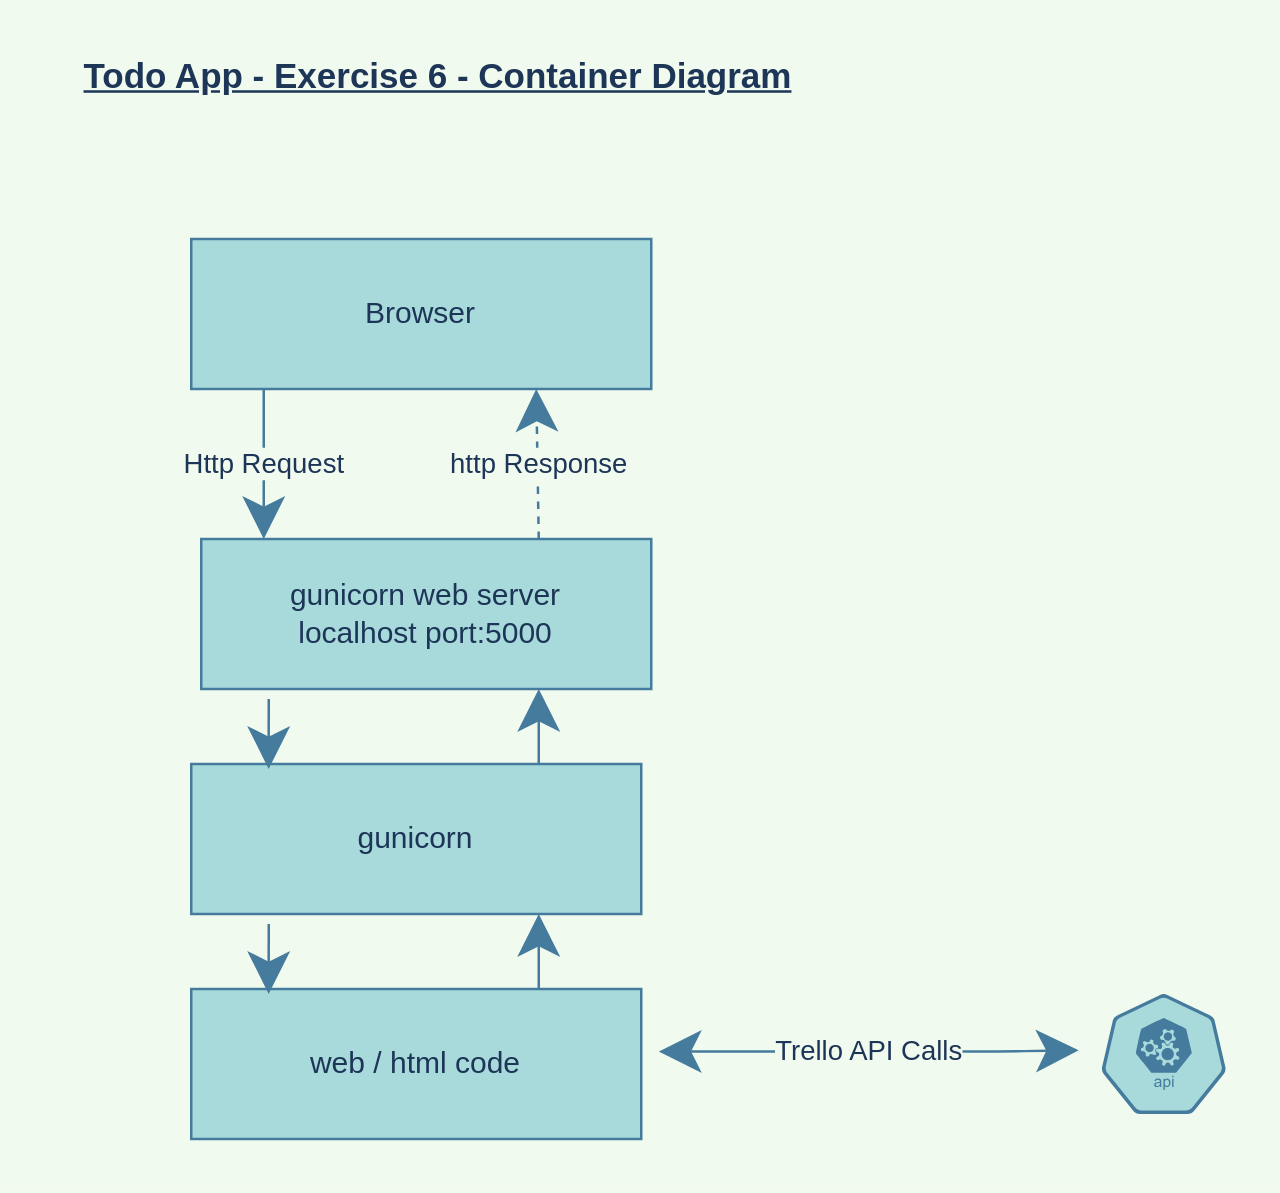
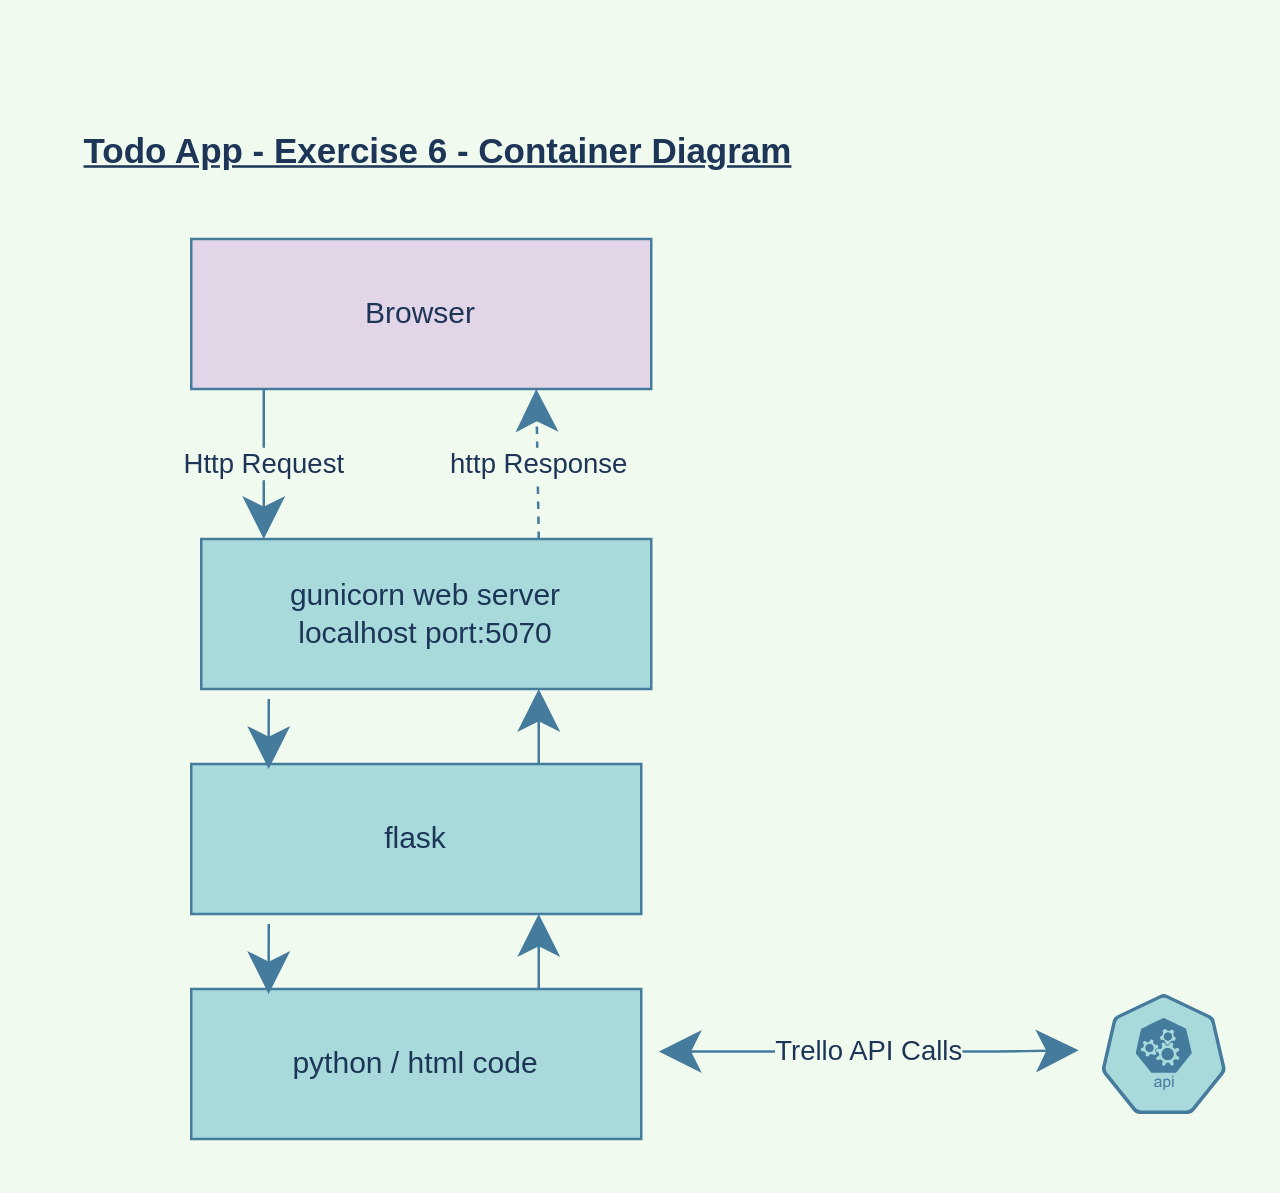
node "Todo App - Exercise 6 - Container Diagram": moved (439, 76) -> (439, 151)
node "Browser": fillcolor #a8dadc -> #e1d5e7
node "gunicorn web server localhost port:5000": label "gunicorn web server localhost port:5000" -> "gunicorn web server localhost port:5070"
node "gunicorn": label "gunicorn" -> "flask"
node "web / html code": label "web / html code" -> "python / html code"
